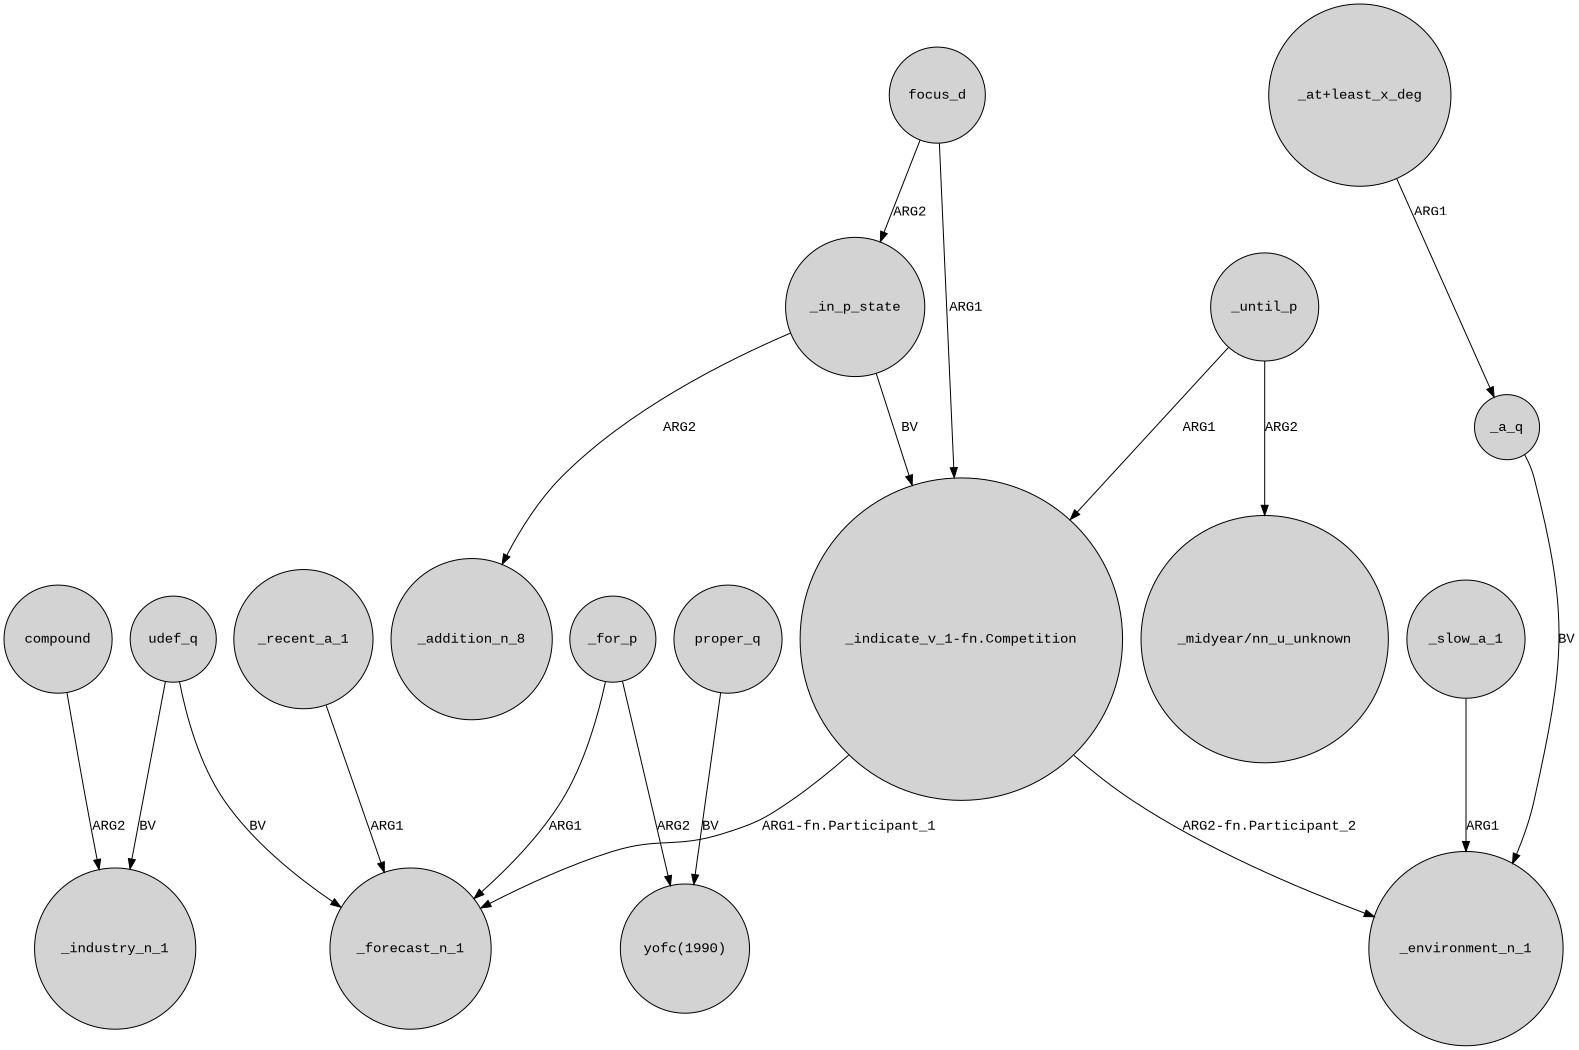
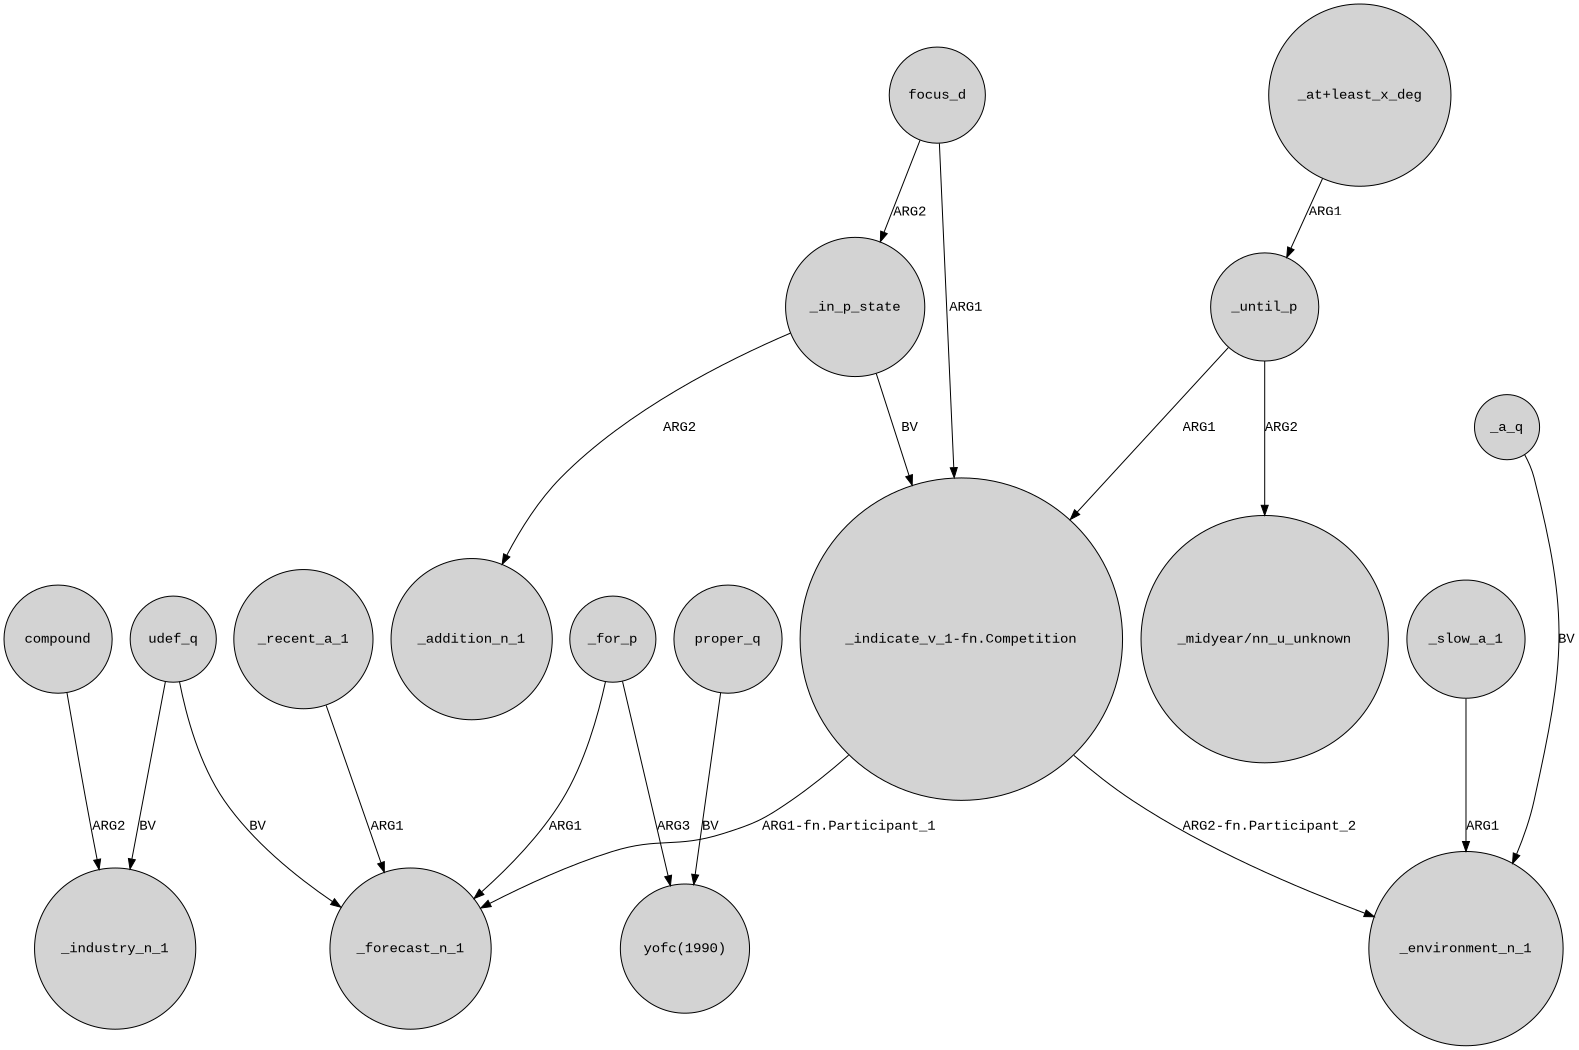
edge "_at+least_x_deg" -> "_a_q": now "_at+least_x_deg" -> "_until_p"
node "_addition_n_8": label "_addition_n_8" -> "_addition_n_1"
edge "_for_p" -> "yofc(1990)": label "ARG2" -> "ARG3"
